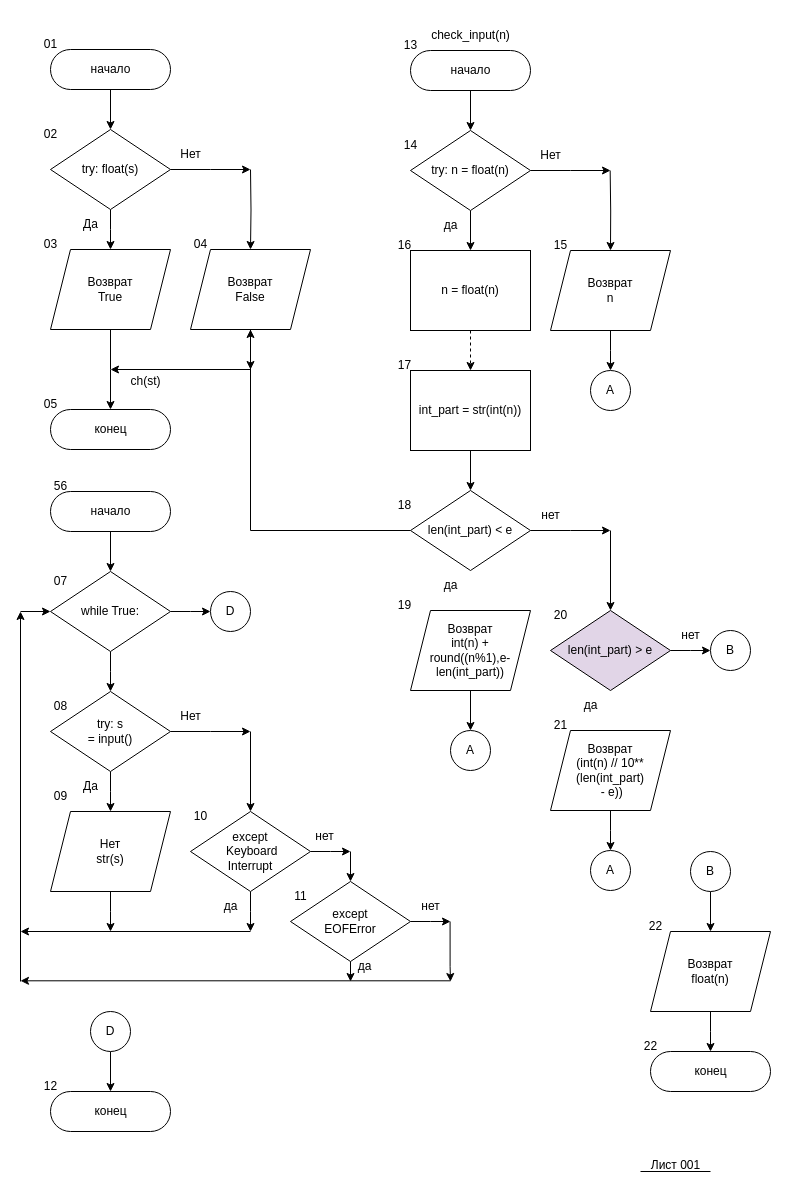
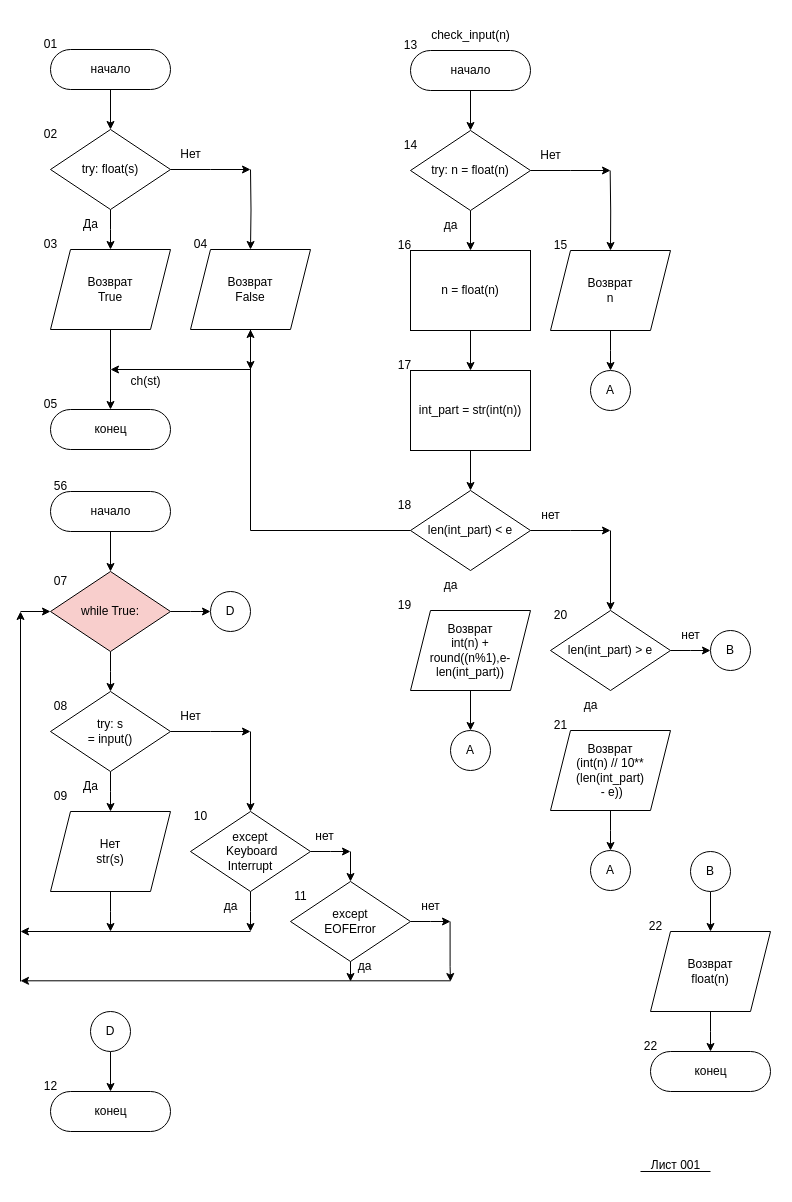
edge "n = float(n)" -> "int_part = str(int(n))": style dashed -> solid
node "while True:": fillcolor #ffffff -> #f8cecc
node "len(int_part) > e": fillcolor #e1d5e7 -> #ffffff
